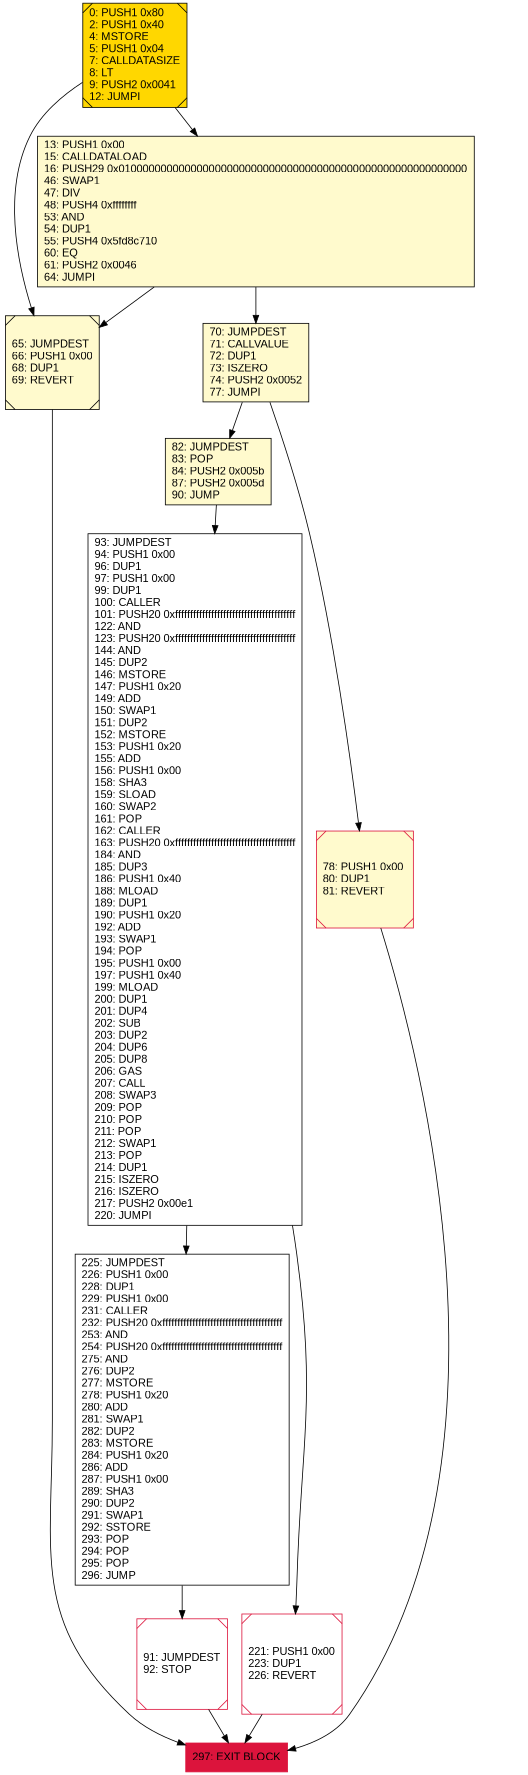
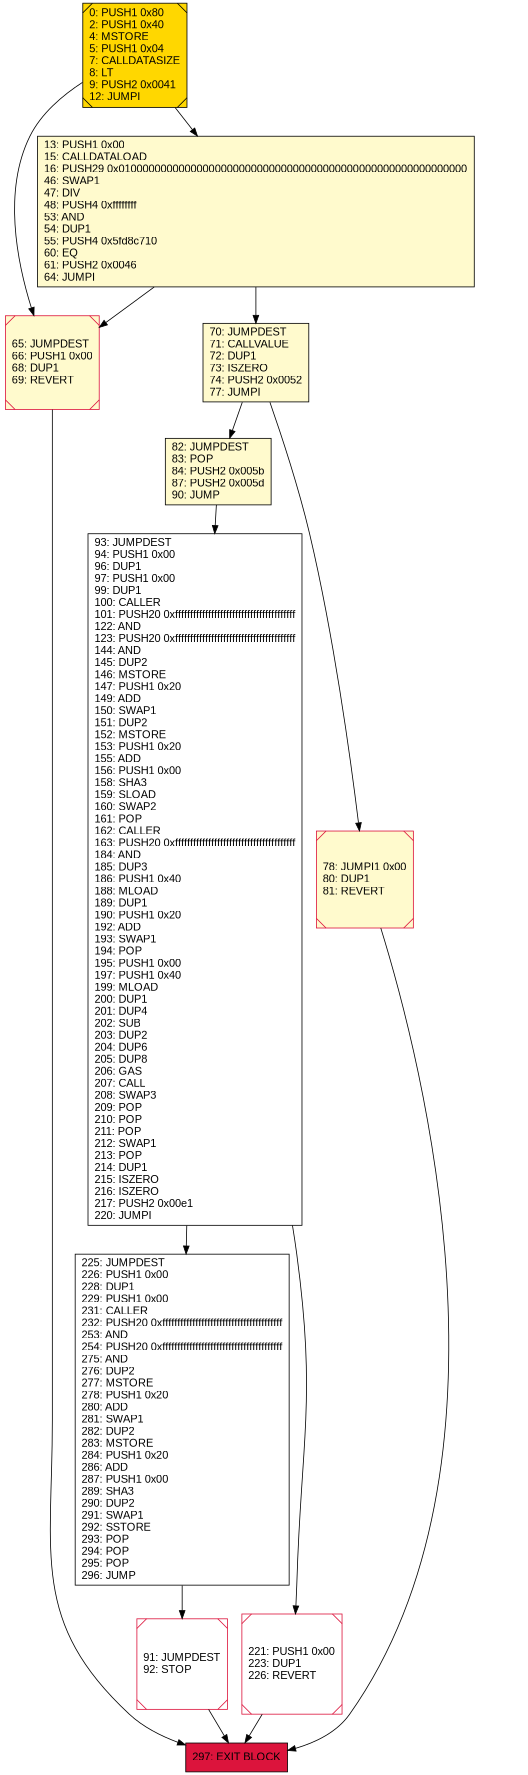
node "65: JUMPDEST 66: PUSH1 0x00 68: DUP1 69: REVERT": color black -> crimson
node "78: PUSH1 0x00 80: DUP1 81: REVERT": label "78: PUSH1 0x00 80: DUP1 81: REVERT" -> "78: JUMPI1 0x00 80: DUP1 81: REVERT"
node "297: EXIT BLOCK": color crimson -> black
